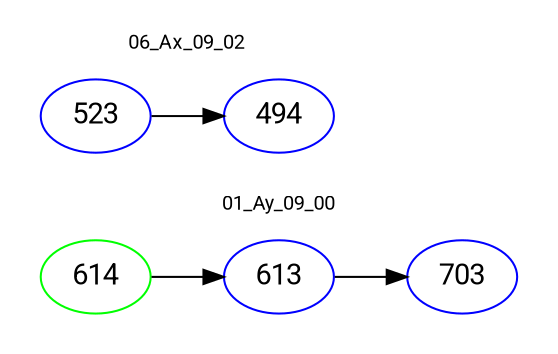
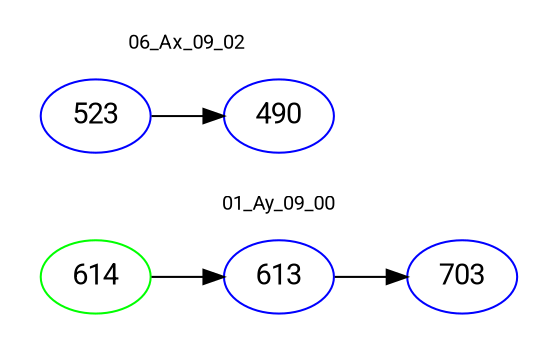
node "494": label "494" -> "490"
